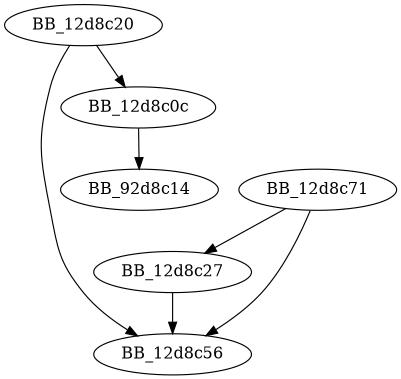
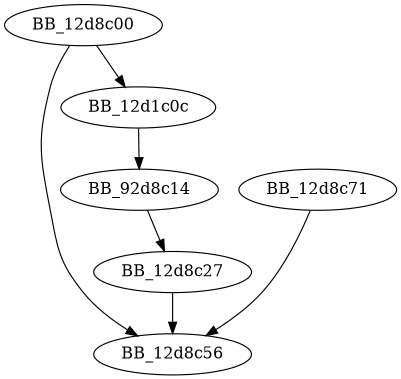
node "BB_12d8c20": label "BB_12d8c20" -> "BB_12d8c00"
node "BB_12d8c0c": label "BB_12d8c0c" -> "BB_12d1c0c"
edge "BB_12d8c71" -> "BB_12d8c27": now "BB_92d8c14" -> "BB_12d8c27"
